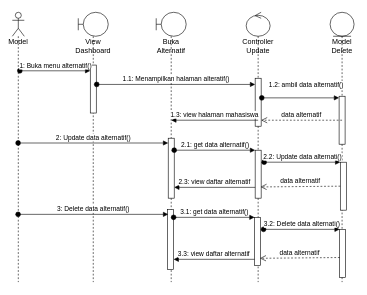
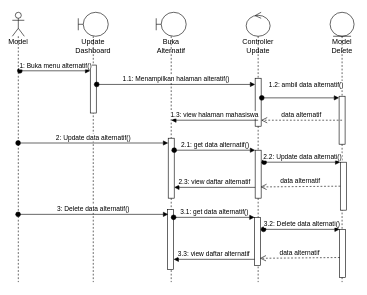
node "View Dashboard": label "View Dashboard" -> "Update Dashboard"
